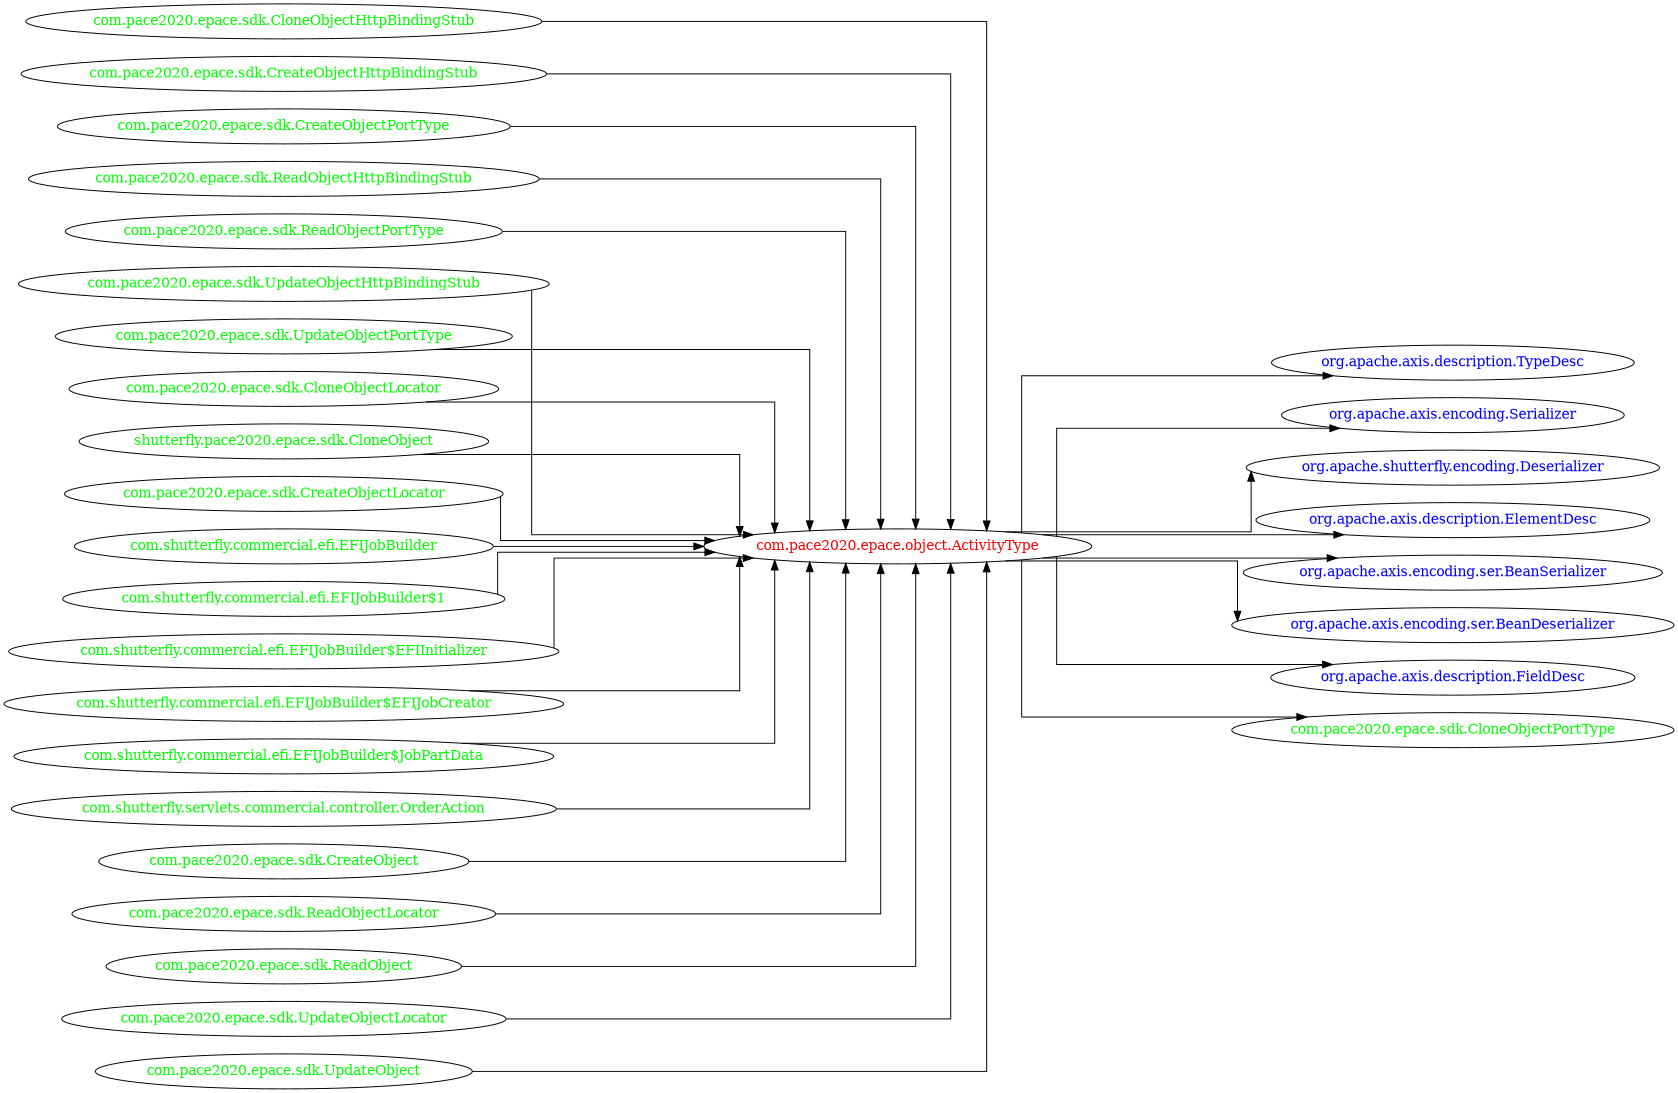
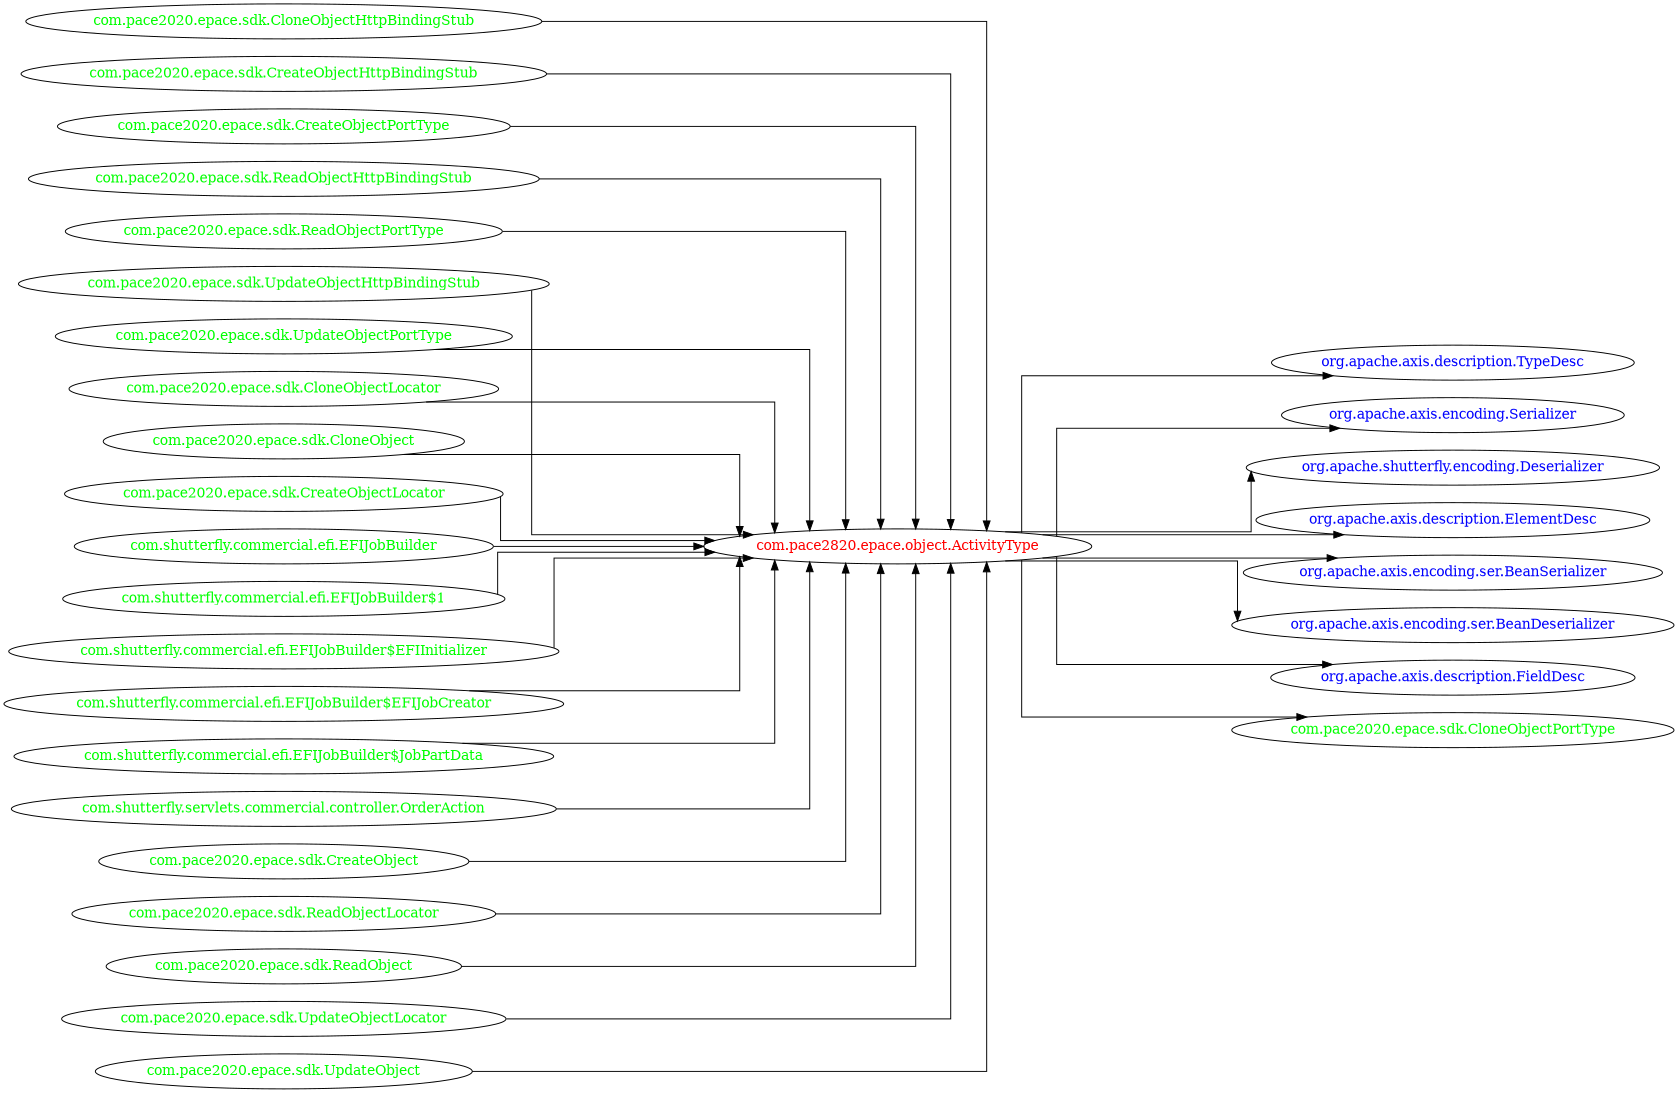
node "shutterfly.pace2020.epace.sdk.CloneObject": label "shutterfly.pace2020.epace.sdk.CloneObject" -> "com.pace2020.epace.sdk.CloneObject"
node "com.pace2020.epace.object.ActivityType": label "com.pace2020.epace.object.ActivityType" -> "com.pace2820.epace.object.ActivityType"
